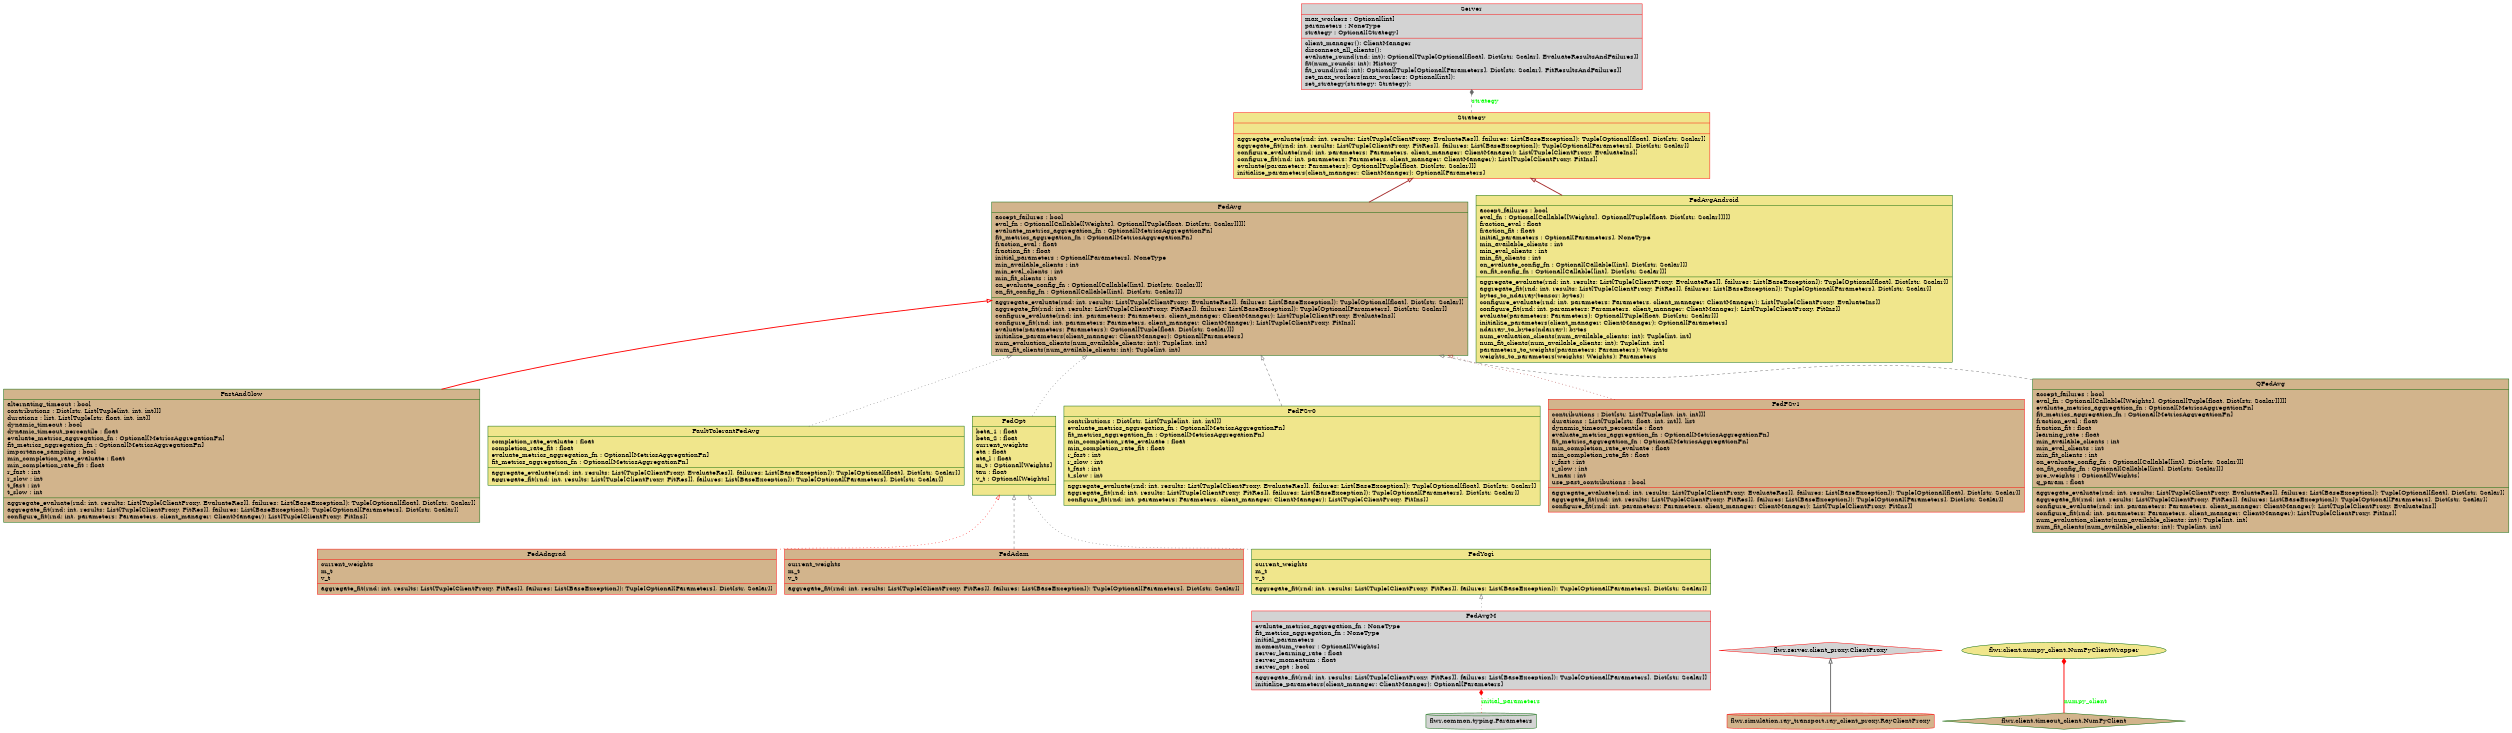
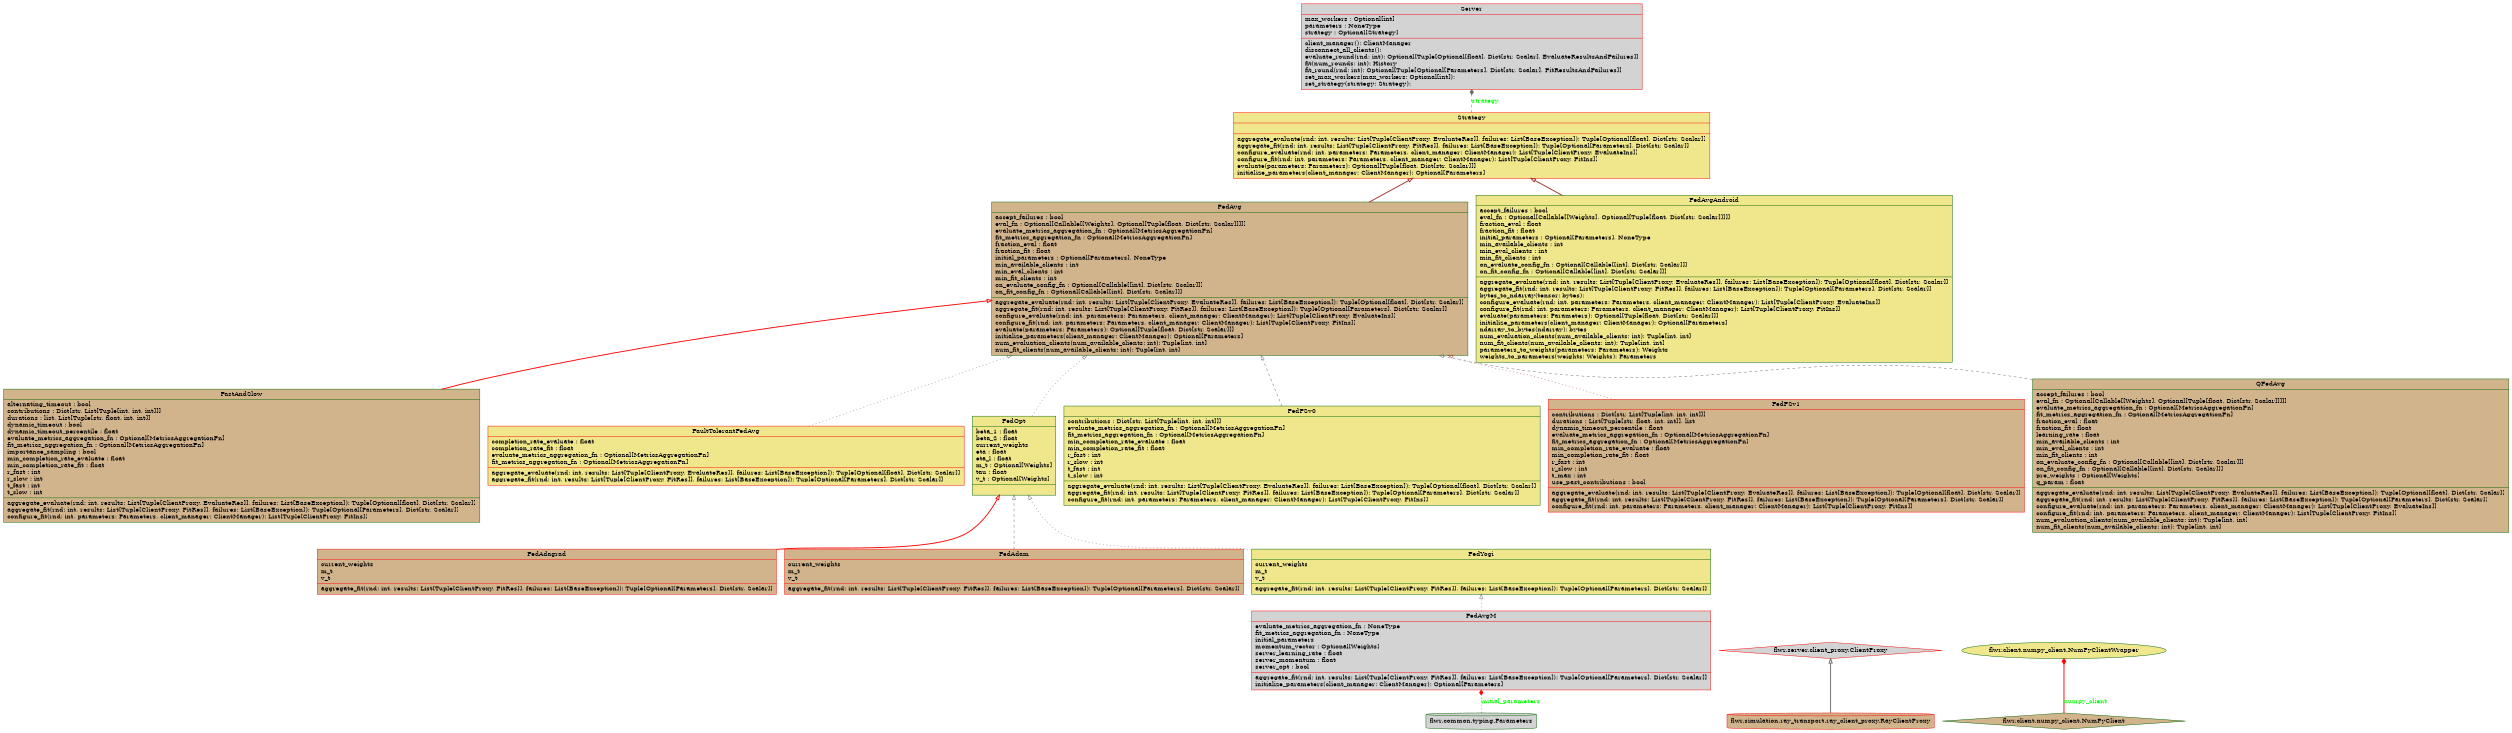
node "FaultTolerantFedAvg": color darkgreen -> red
edge "FedAdagrad" -> "FedOpt": style dotted -> bold
node "flwr.client.timeout_client.NumPyClient": label "flwr.client.timeout_client.NumPyClient" -> "flwr.client.numpy_client.NumPyClient"
